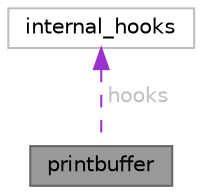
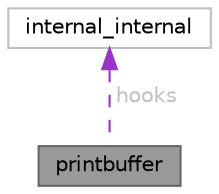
node "internal_hooks": label "internal_hooks" -> "internal_internal"
